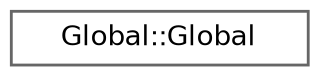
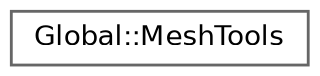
node "Global::Global": label "Global::Global" -> "Global::MeshTools"
